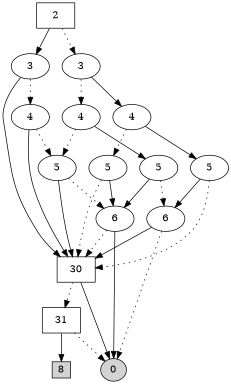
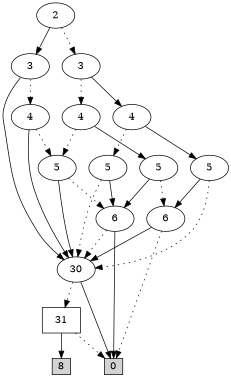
node "2": shape box -> ellipse
node "30": shape box -> ellipse
node "0": shape ellipse -> box
